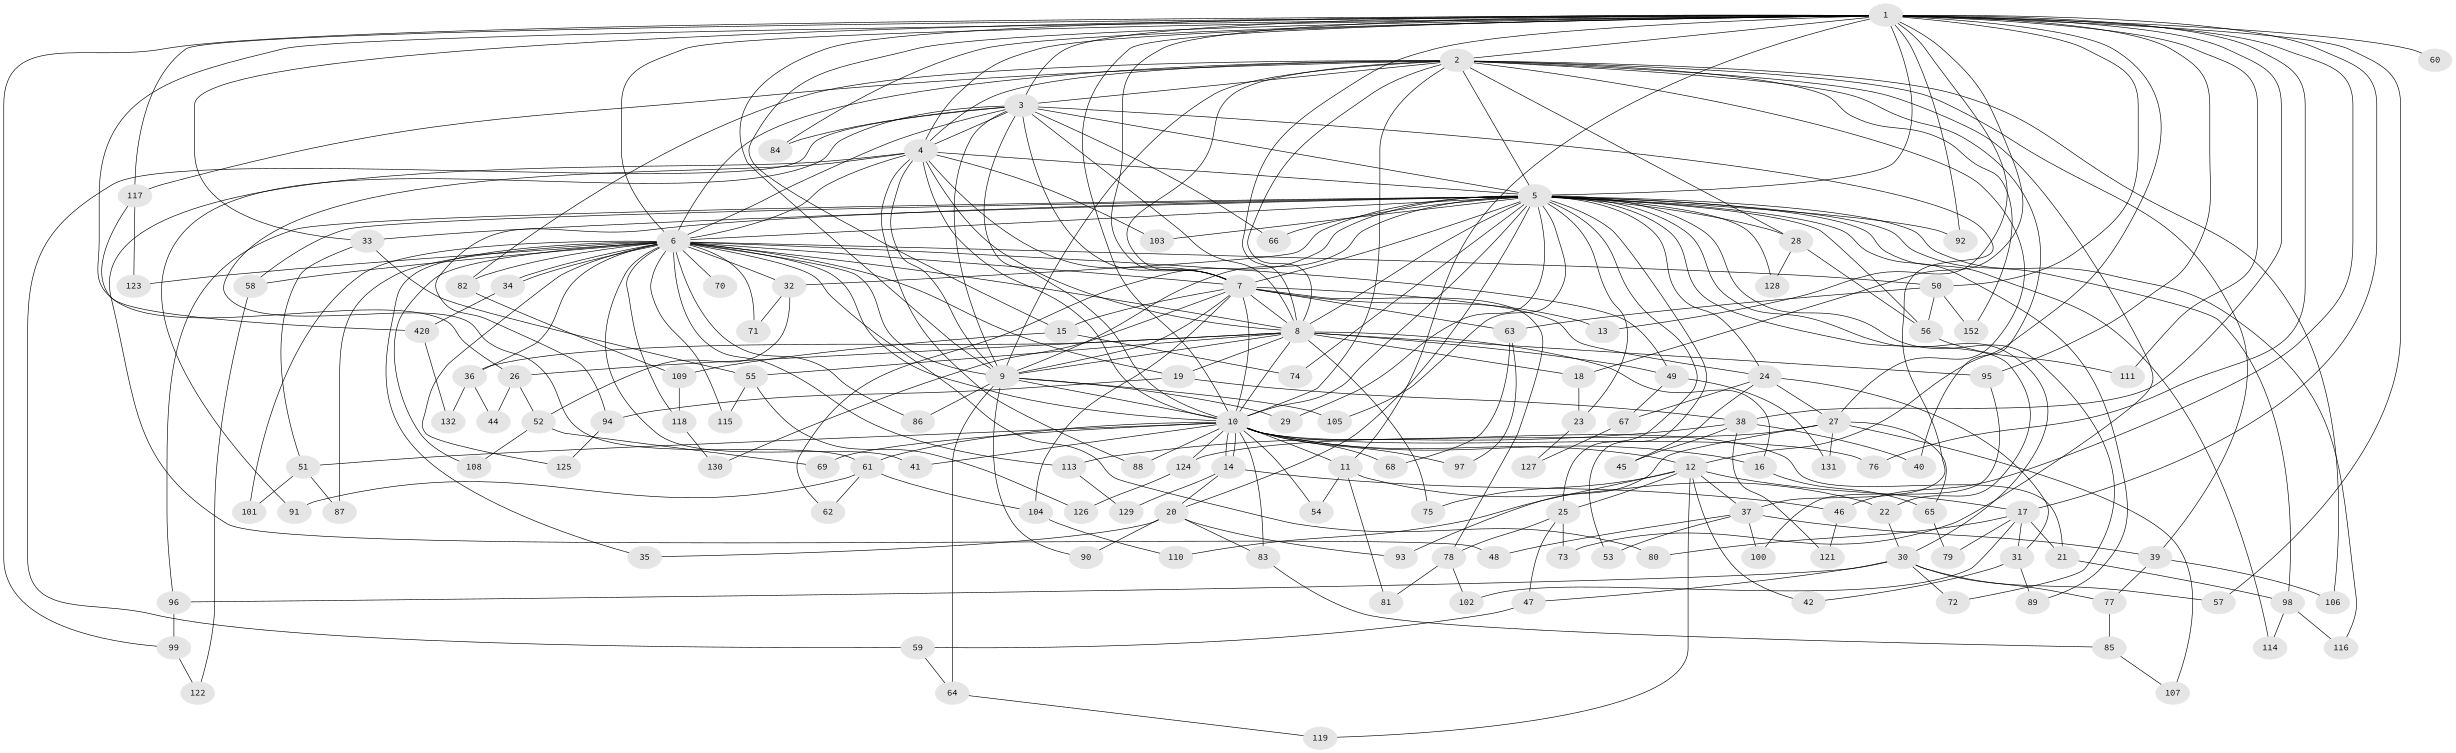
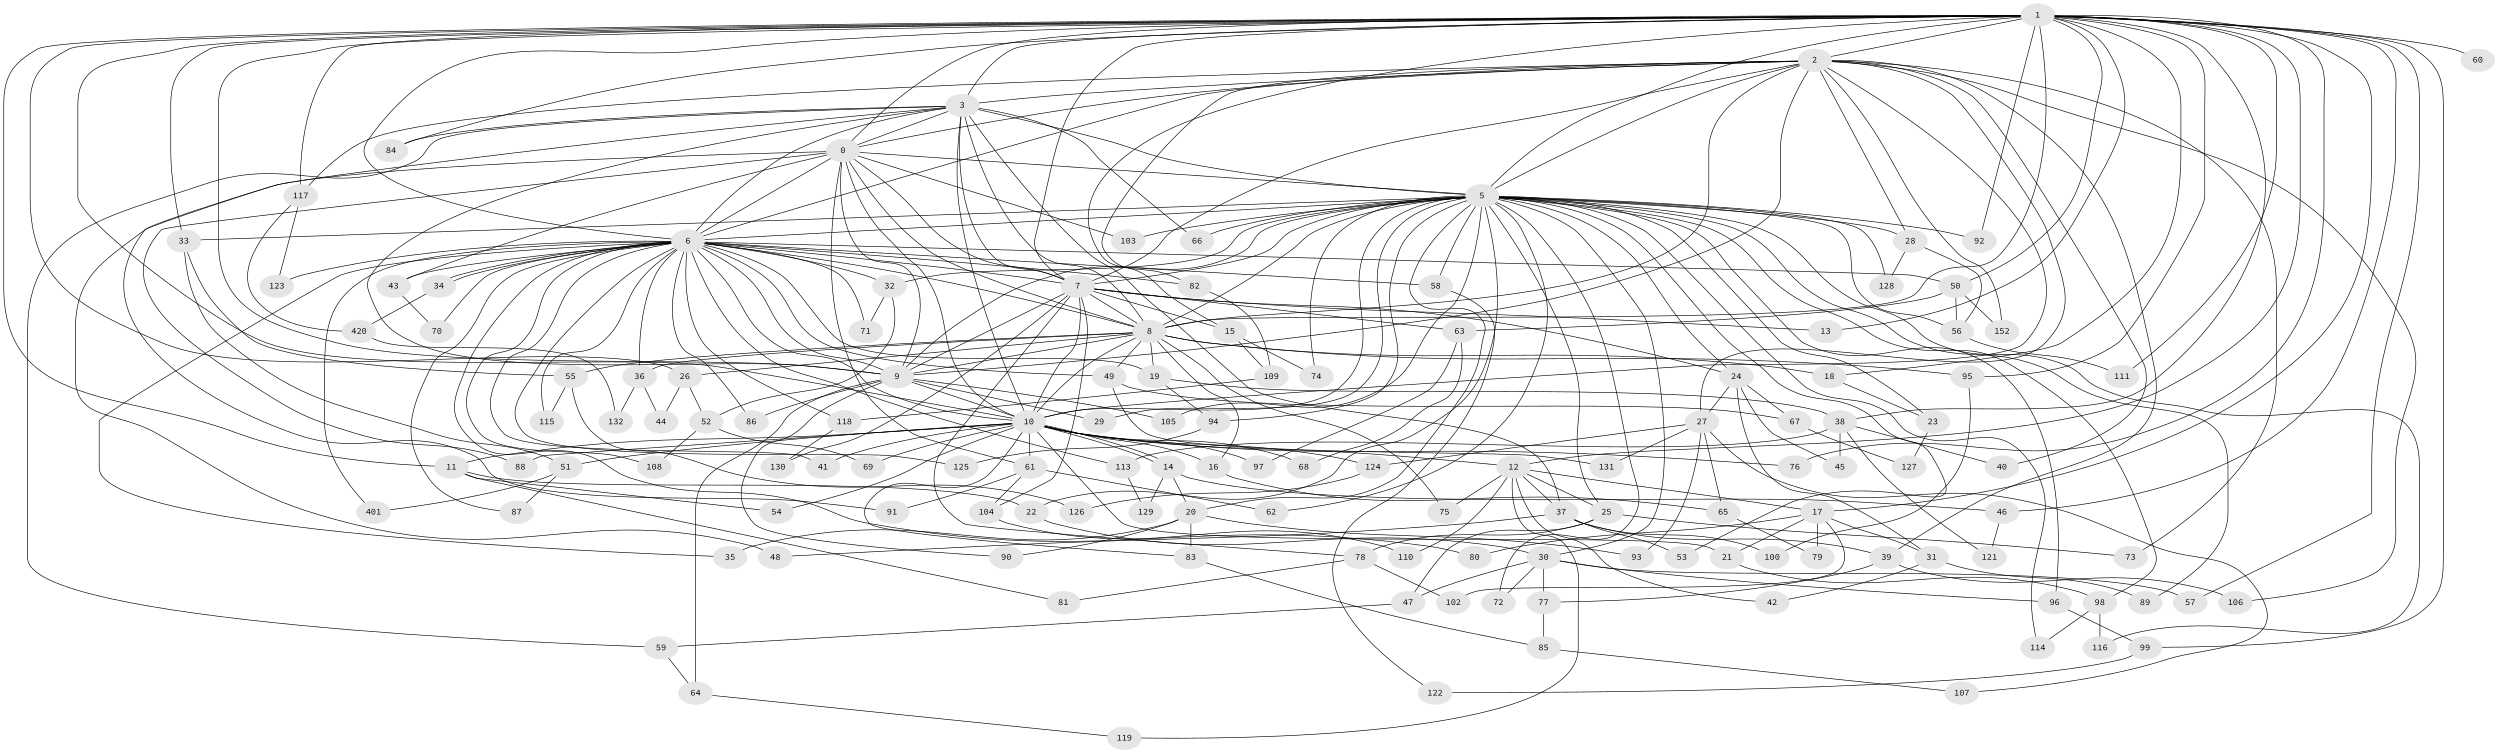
node "4": label "4" -> "0"
node "43": added
node "101": label "101" -> "401"
